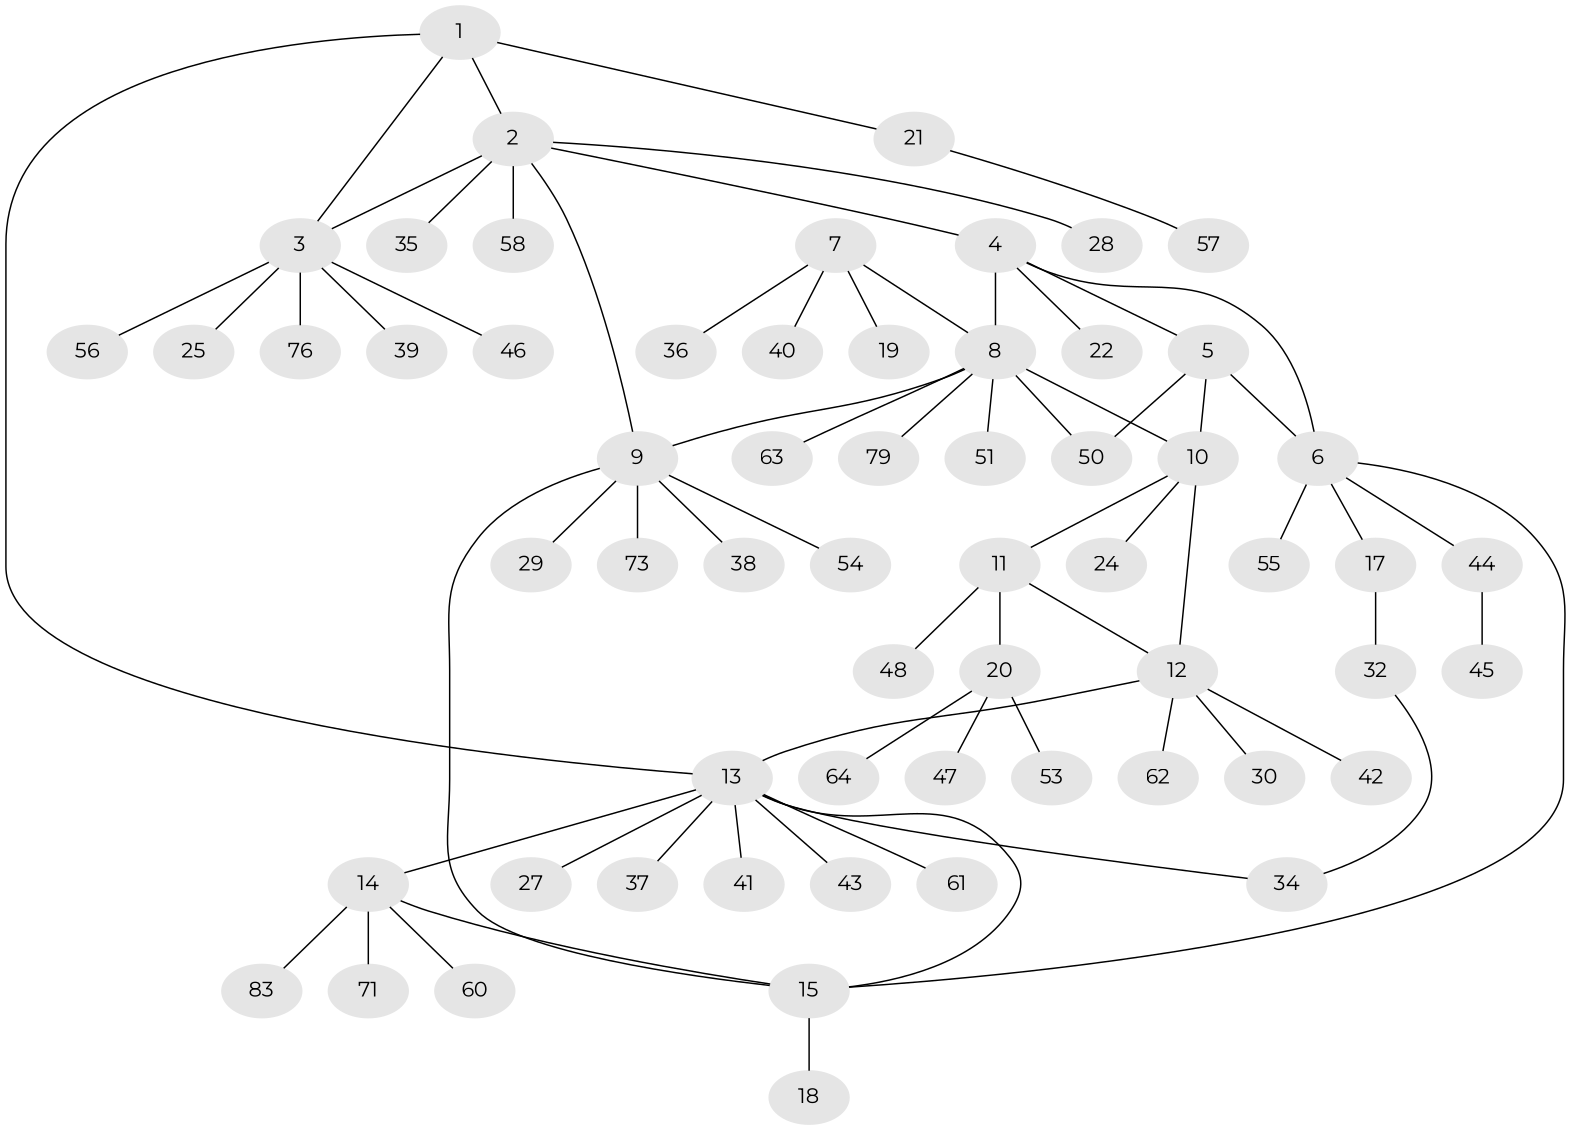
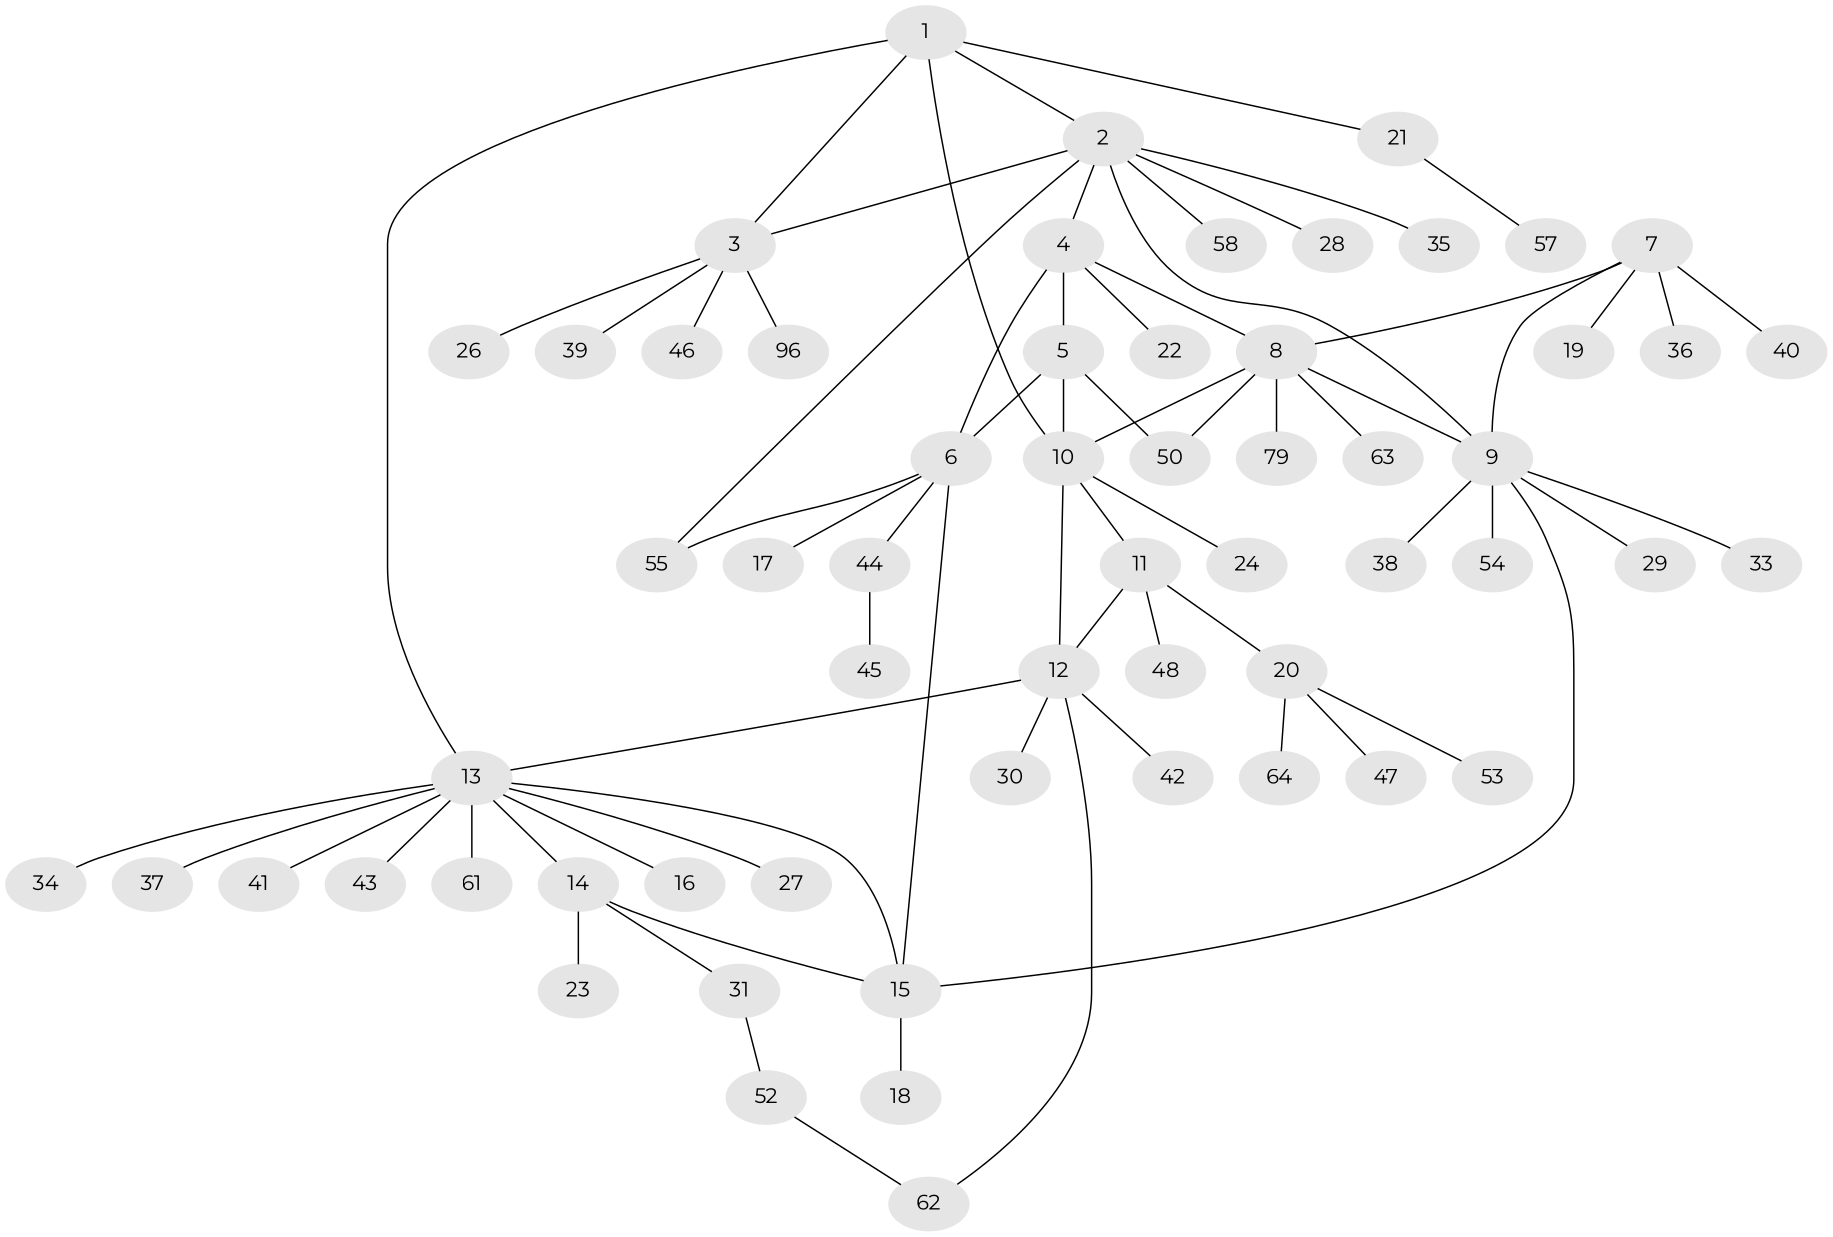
edge "1" -- "10": added
edge "7" -- "9": added
edge "2" -- "55": added
node "56": label "56" -> "96"
node "25": removed
node "76": label "76" -> "26"
node "51": removed
node "73": label "73" -> "33"
node "32": removed
node "16": added
node "83": label "83" -> "23"
node "71": label "71" -> "31"
node "60": removed
node "52": added
